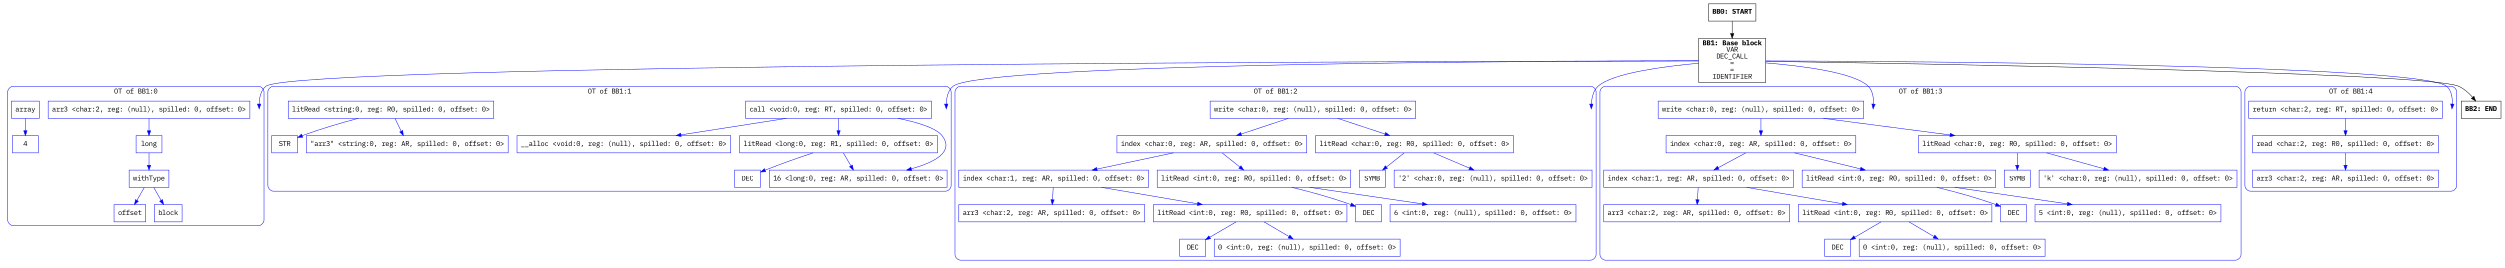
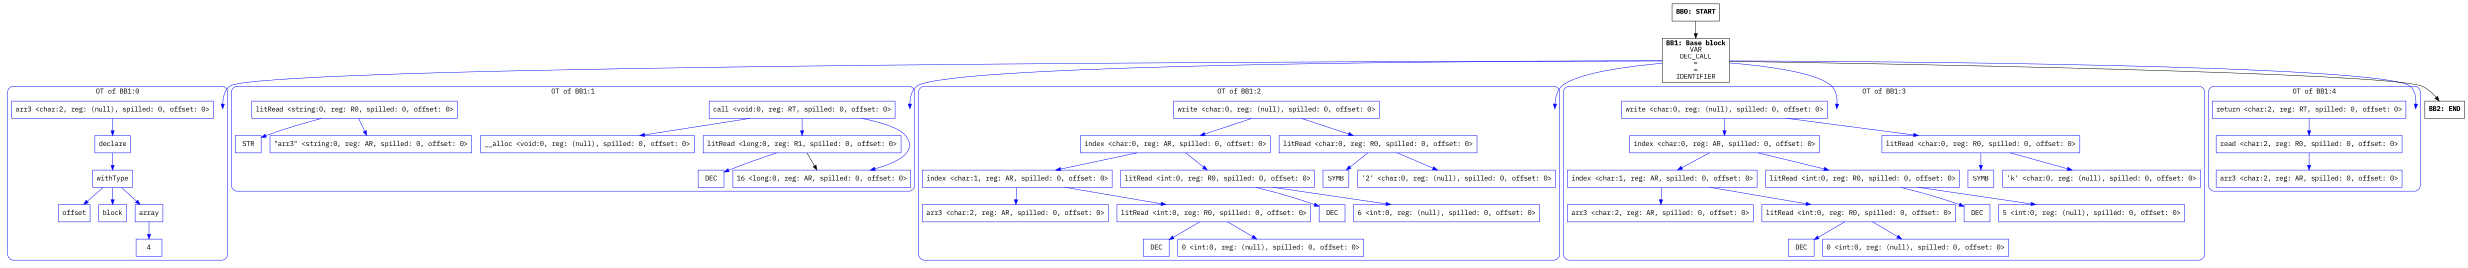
node "long": label "long" -> "declare"
edge "litRead <long:0, reg: R1, spilled: 0, offset: 0>" -> "16 <long:0, reg: AR, spilled: 0, offset: 0>": color blue -> black
edge "withType" -> "array": added
